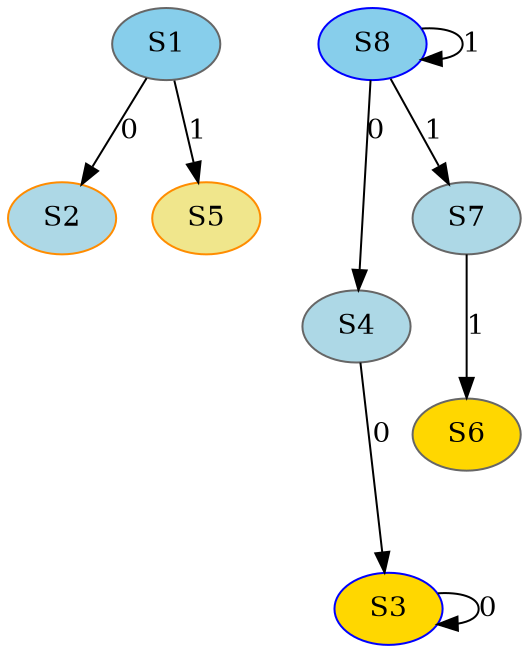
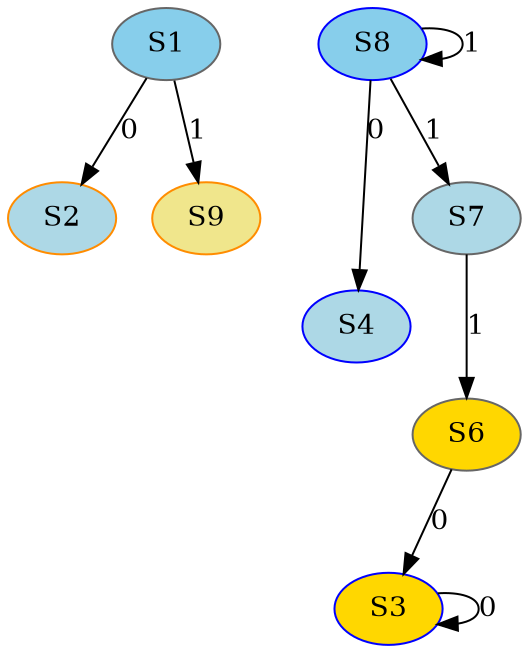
node "S5": label "S5" -> "S9"
node "S4": color gray40 -> blue
edge "S4" -> "S3": now "S6" -> "S3"
